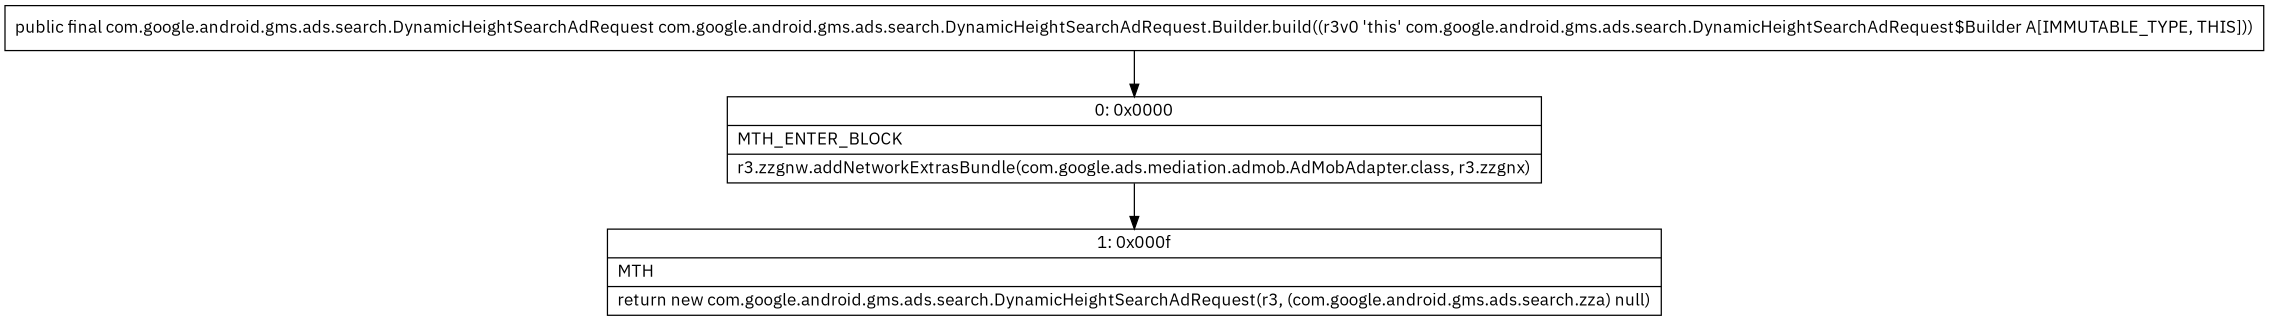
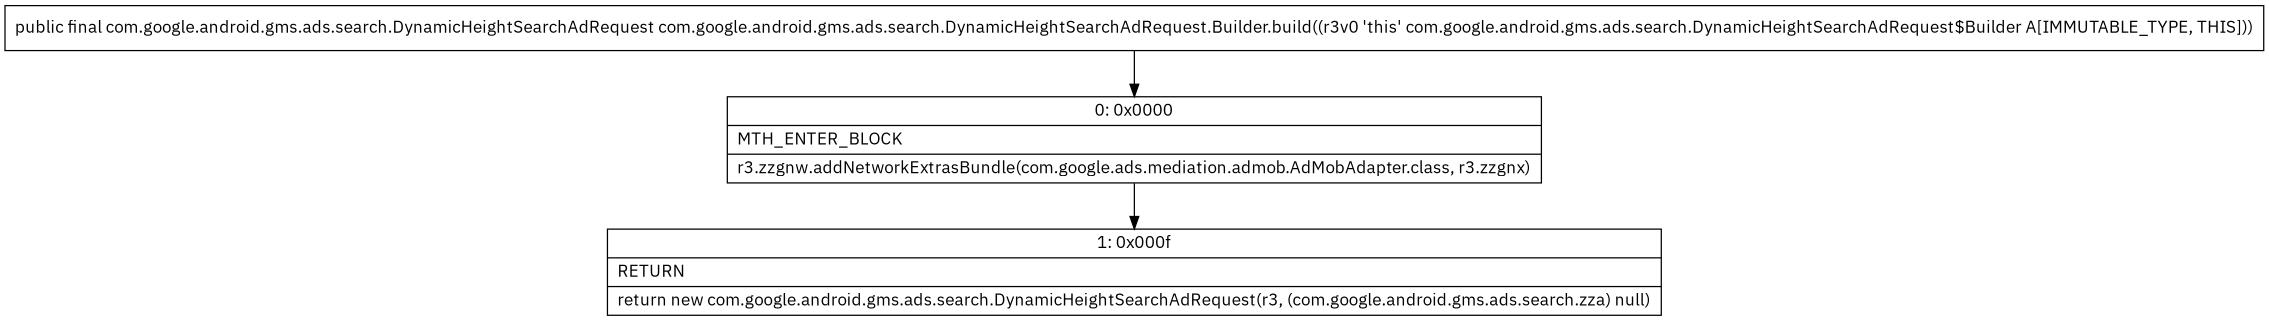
node "1: 0x000f": text "MTH" -> "RETURN"
